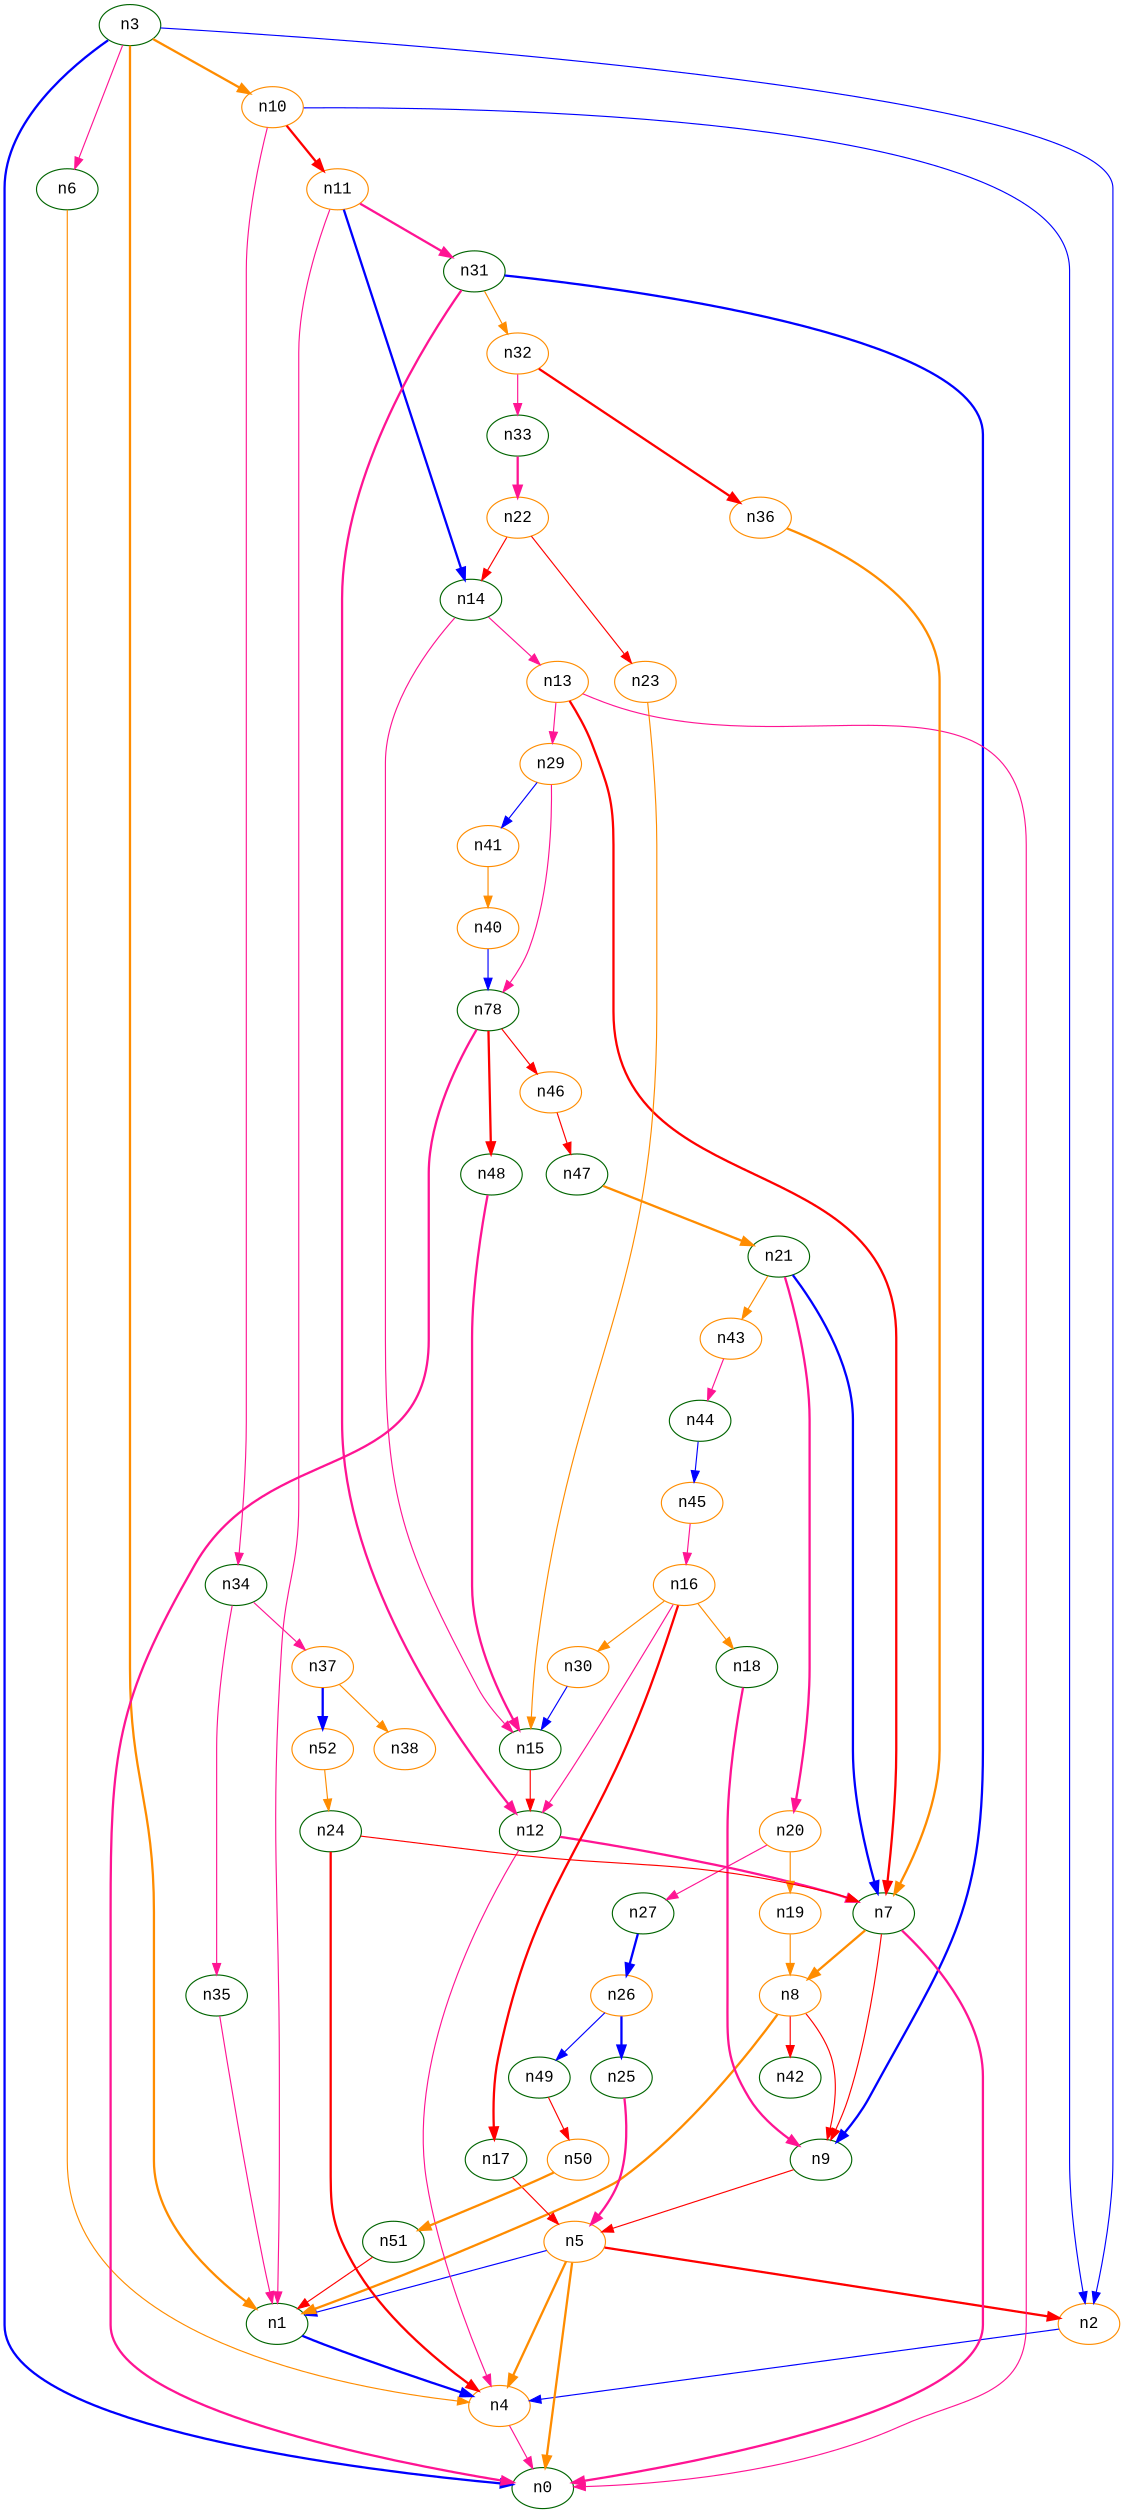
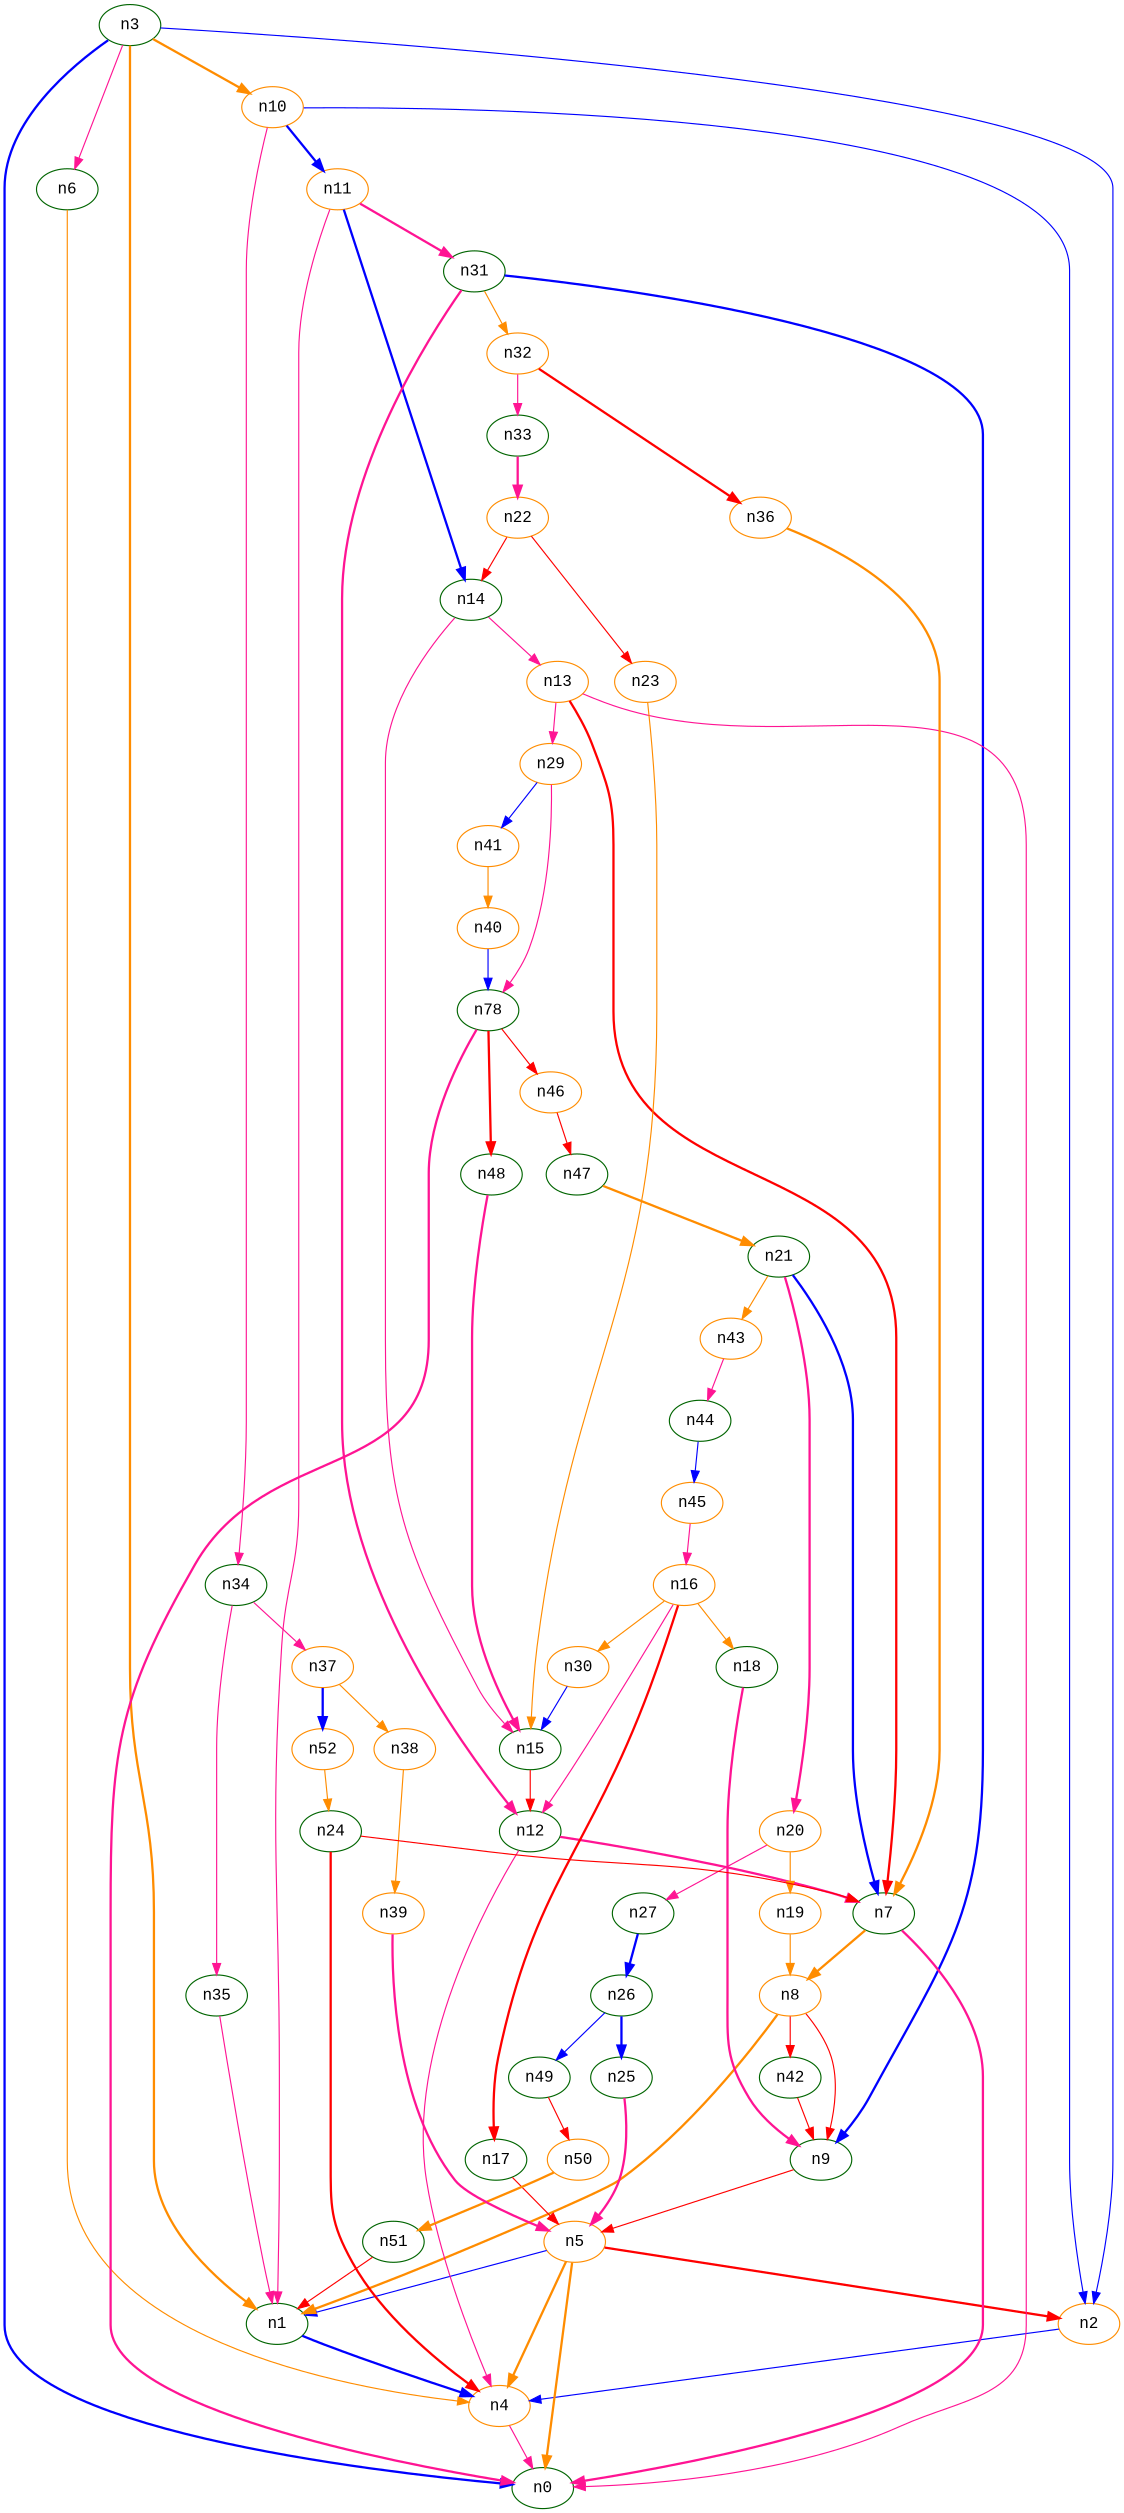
edge "n10" -> "n11": color red -> blue
node "n39": added
node "n26": color darkorange -> darkgreen
edge "n7" -> "n9": now "n42" -> "n9"
